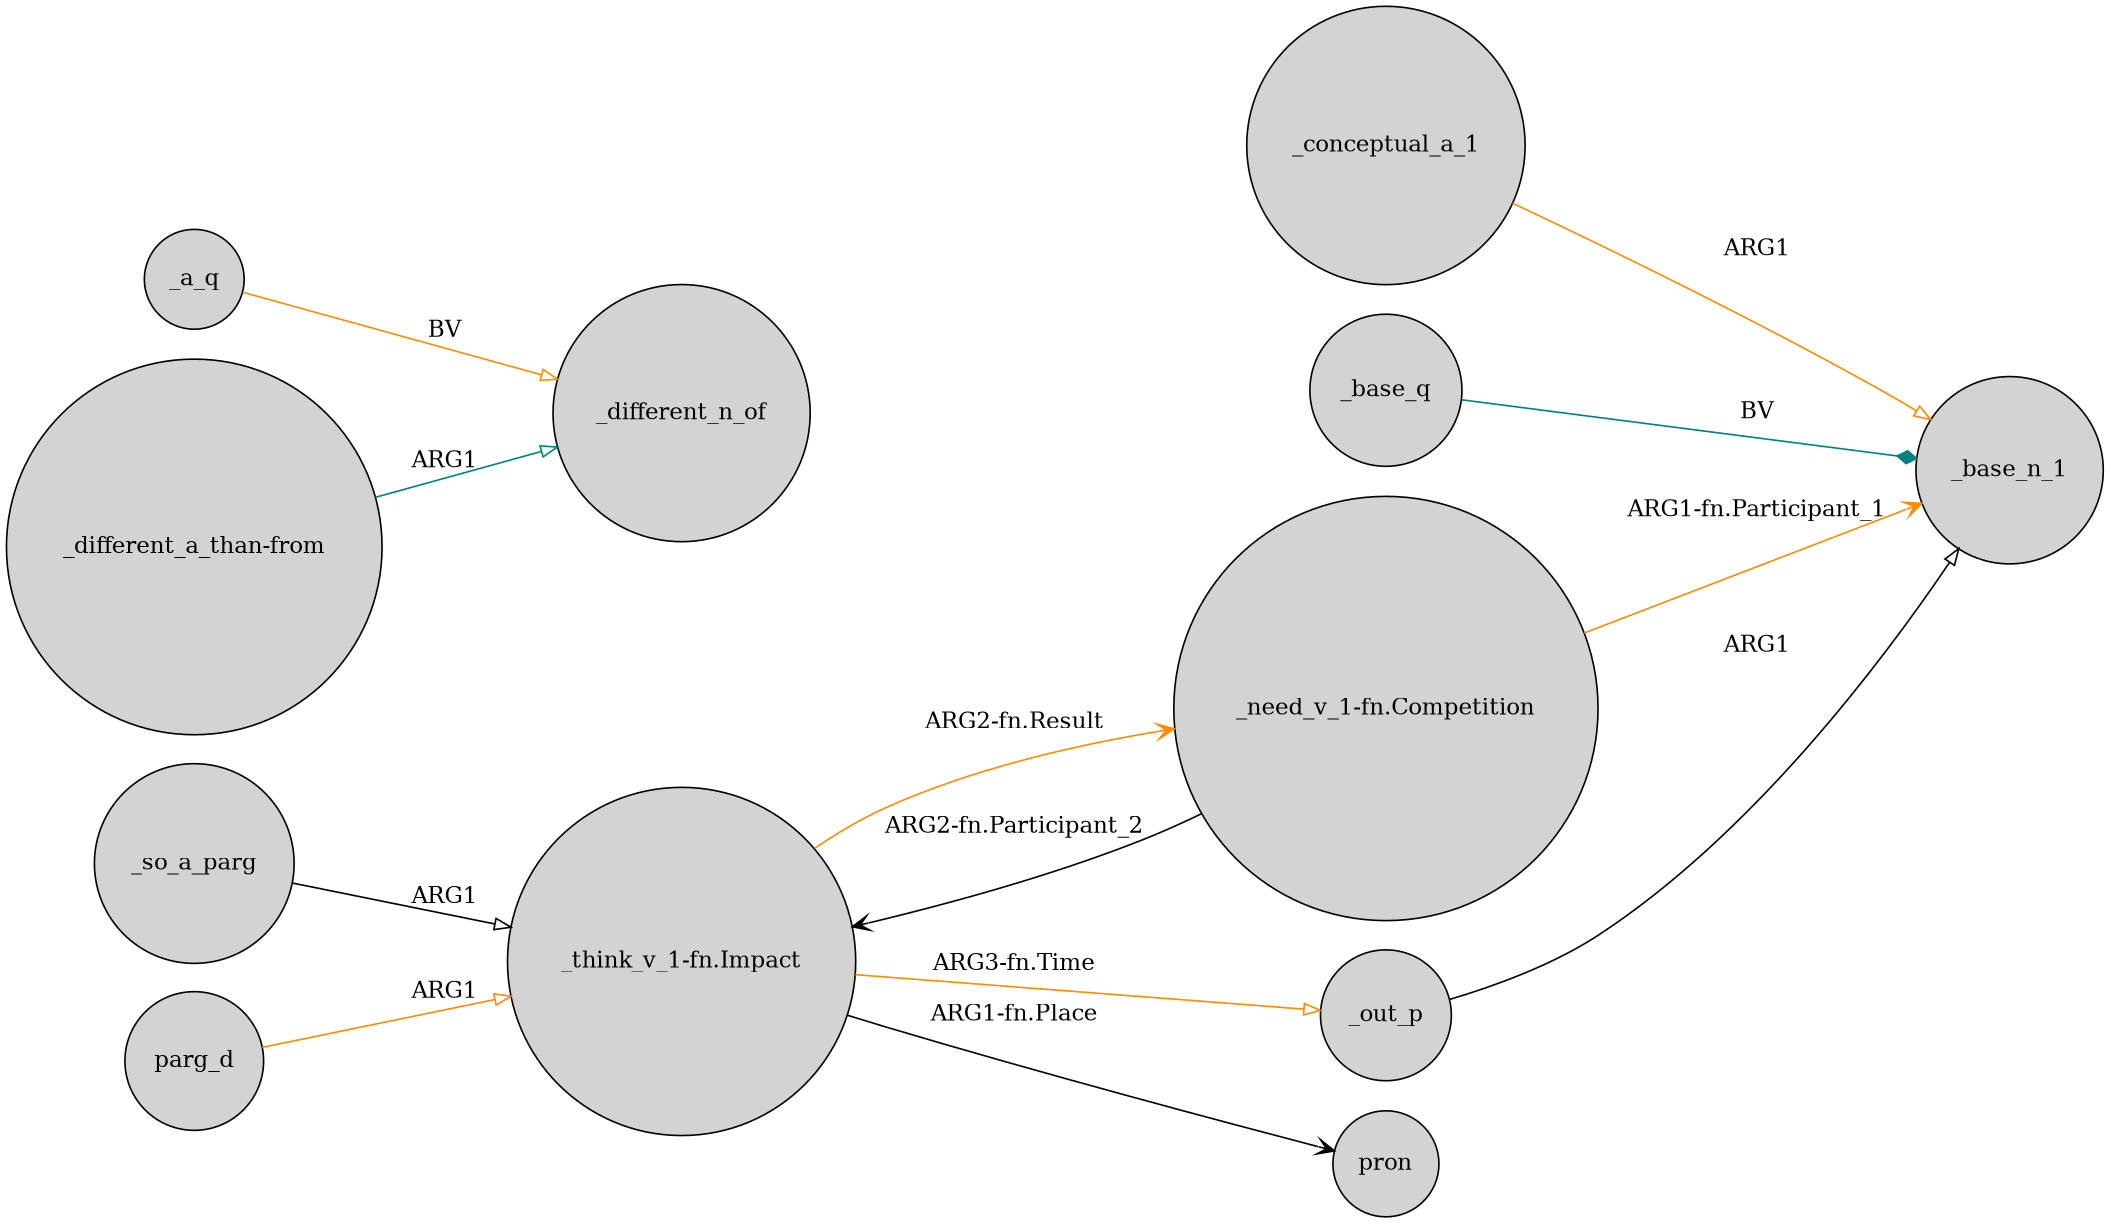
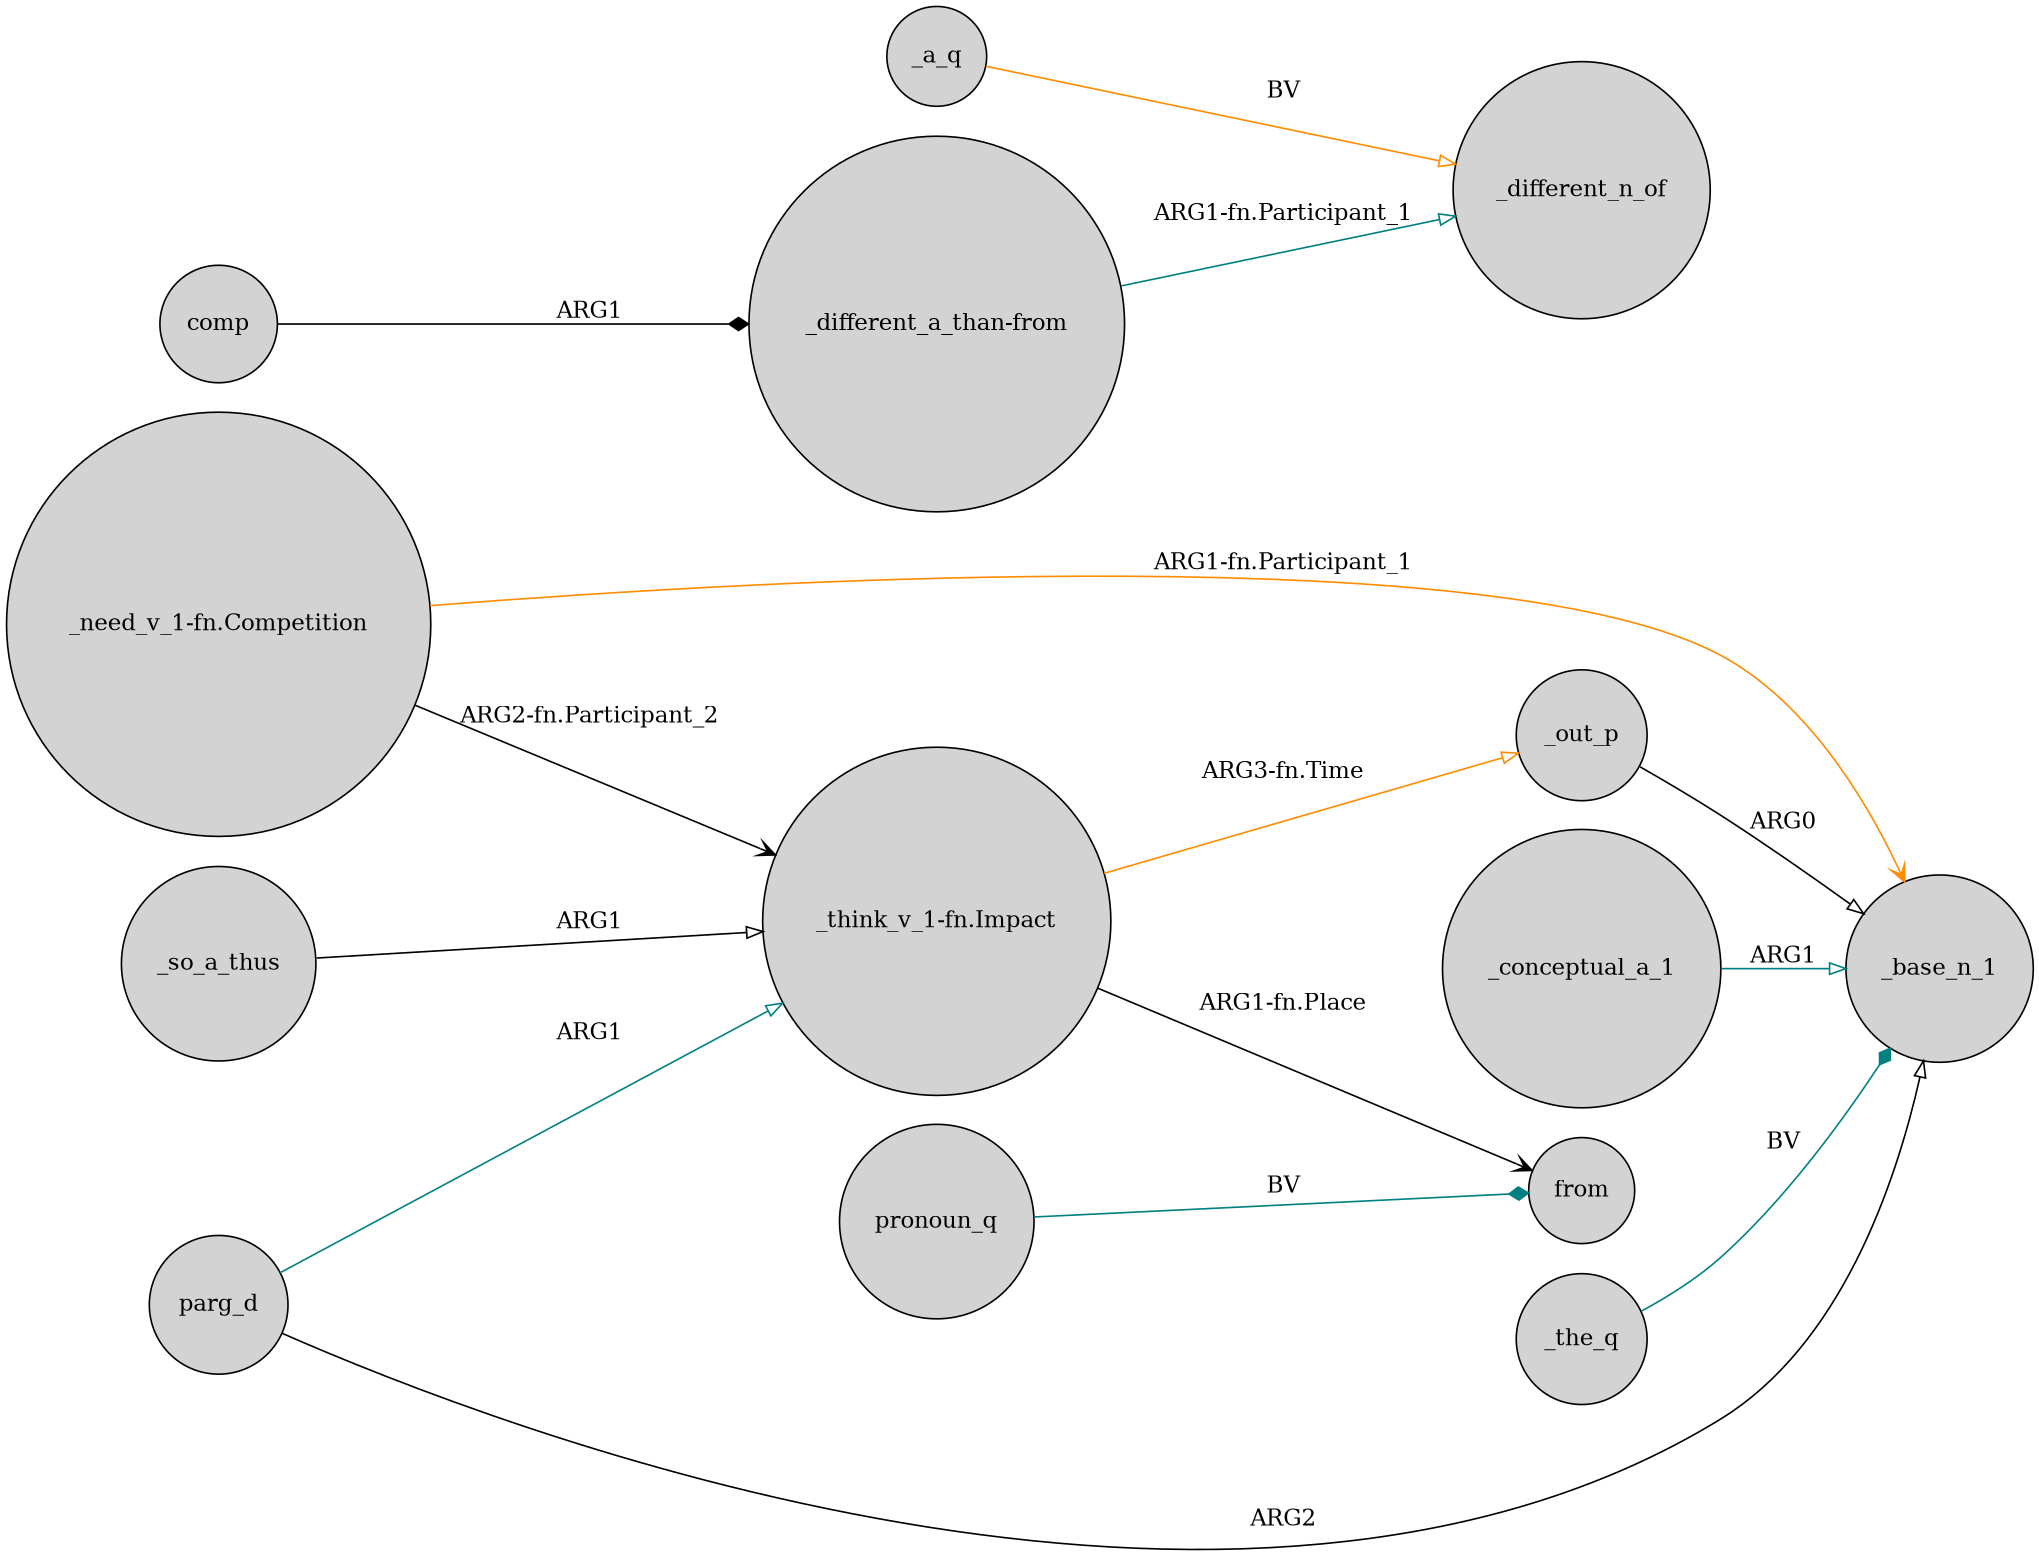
edge "_conceptual_a_1" -> "_base_n_1": color darkorange -> teal
node "comp": added
node "_base_q": label "_base_q" -> "_the_q"
edge "_different_a_than-from" -> "_different_n_of": label "ARG1" -> "ARG1-fn.Participant_1"
edge "_out_p" -> "_base_n_1": label "ARG1" -> "ARG0"
edge "_think_v_1-fn.Impact" -> "_need_v_1-fn.Competition": removed, label "ARG2-fn.Result"
node "_so_a_parg": label "_so_a_parg" -> "_so_a_thus"
edge "parg_d" -> "_think_v_1-fn.Impact": color darkorange -> teal
node "pron": label "pron" -> "from"
node "pronoun_q": added
edge "parg_d" -> "_base_n_1": added, label "ARG2"
